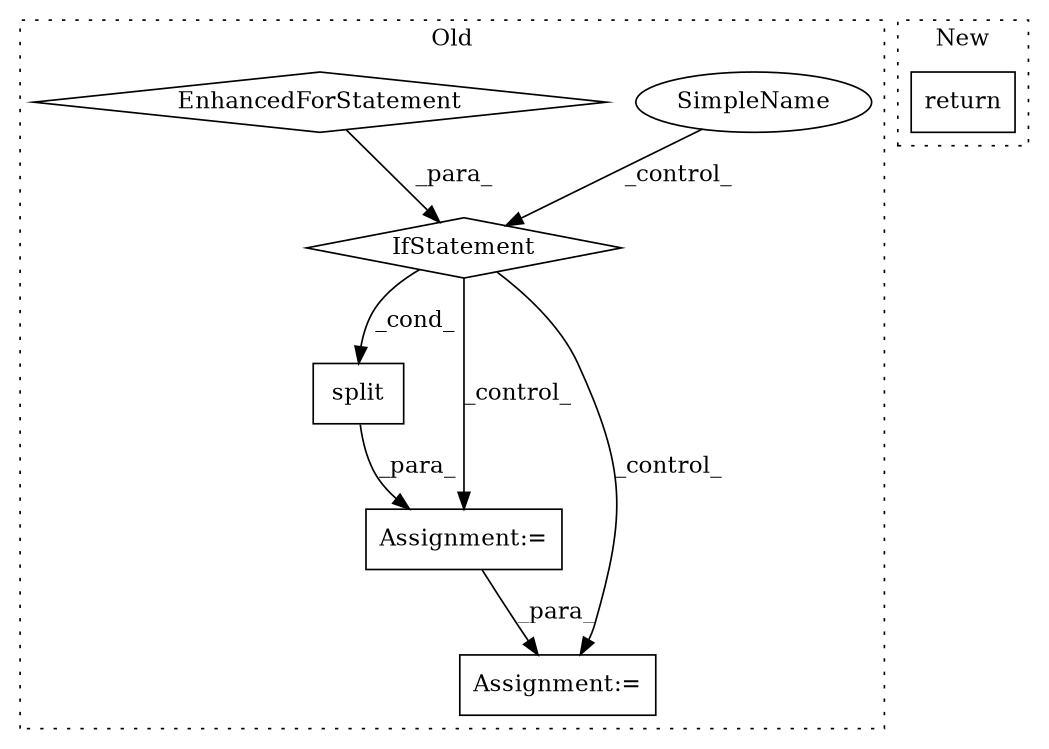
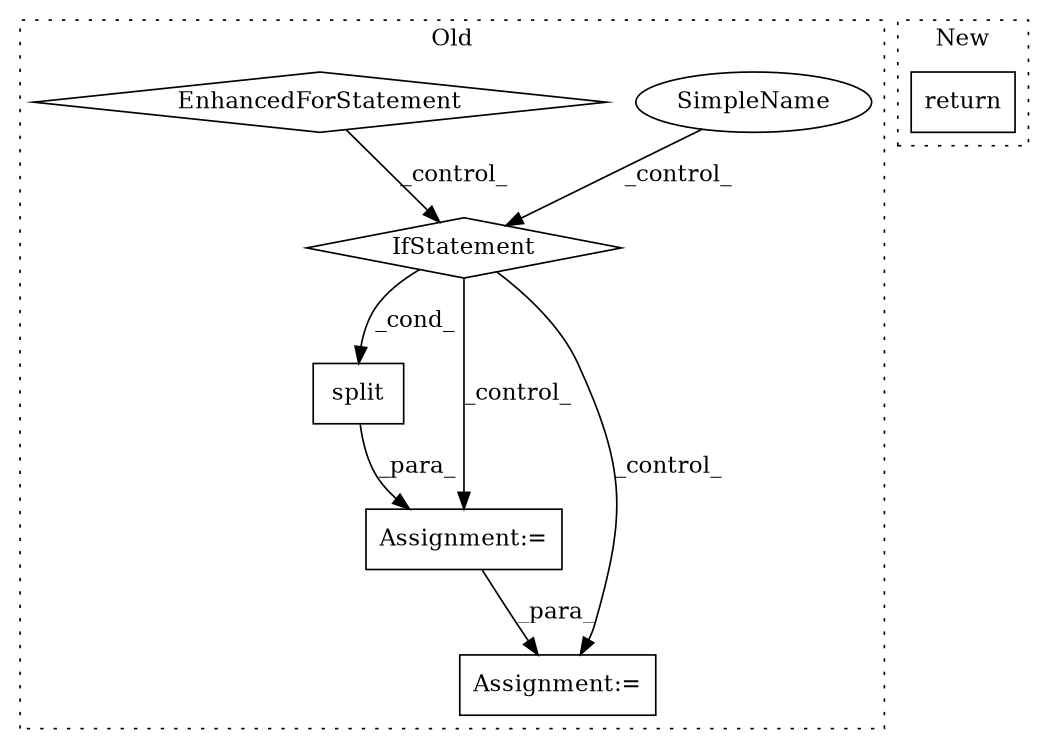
edge "EnhancedForStatement" -> "IfStatement": label "_para_" -> "_control_"
